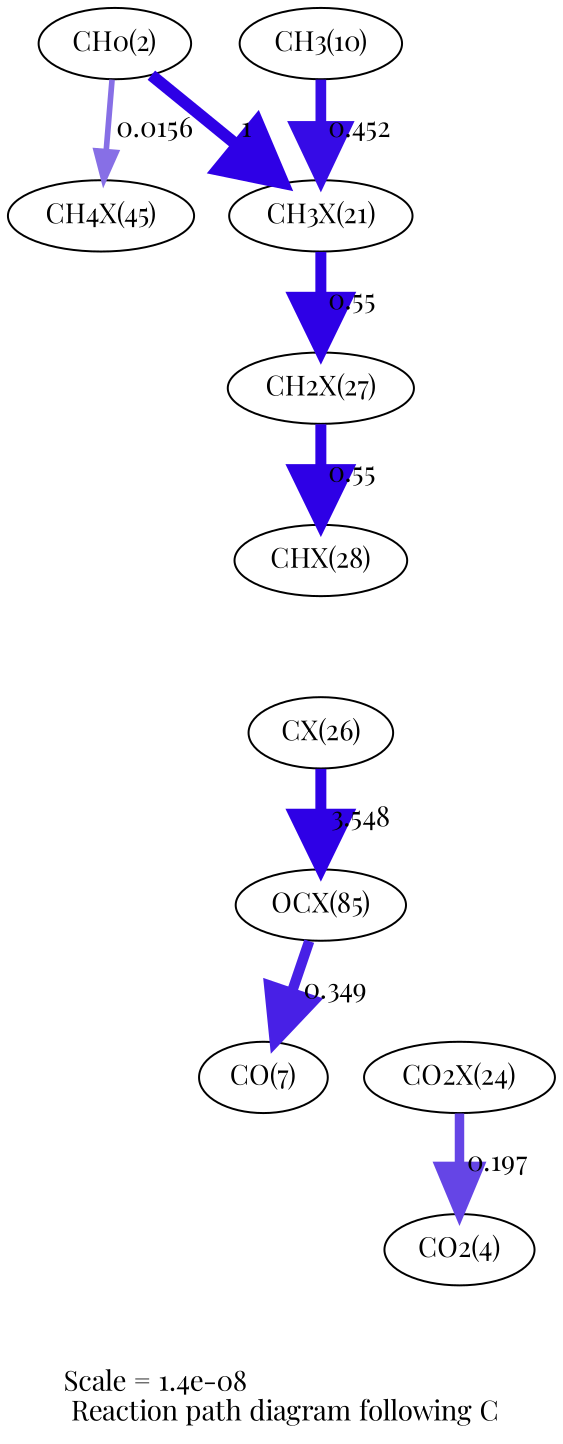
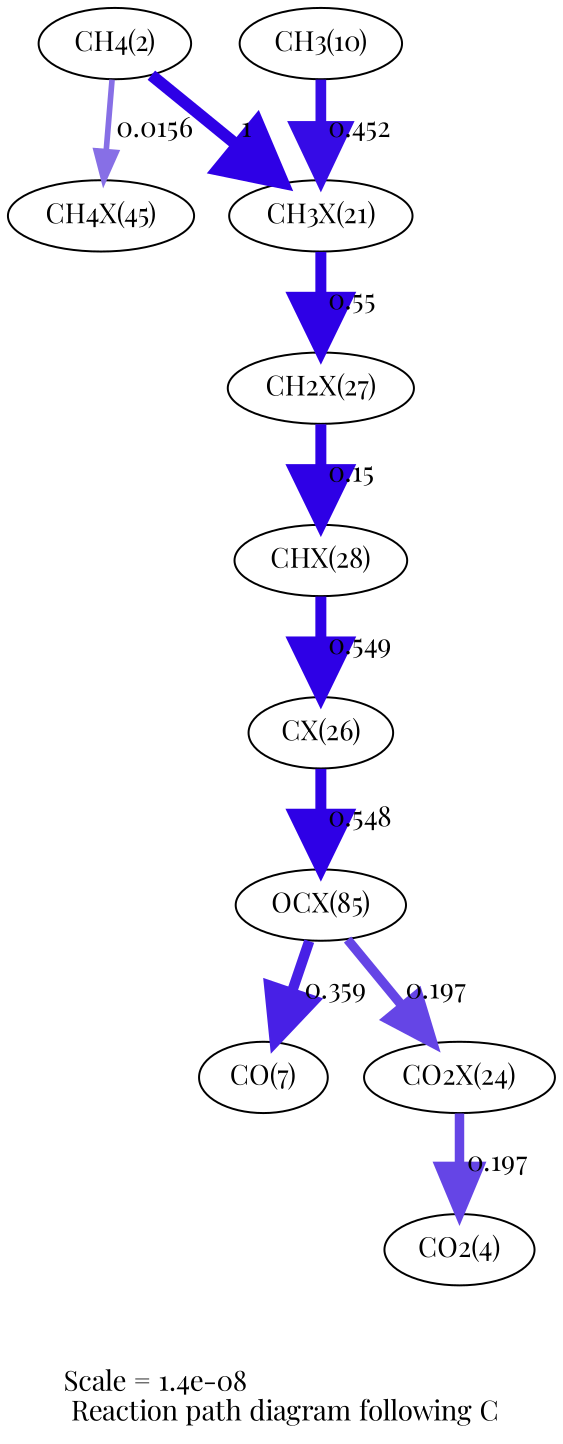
node "CH0(2)": label "CH0(2)" -> "CH4(2)"
edge "CH2X(27)" -> "CHX(28)": label " 0.55" -> " 0.15"
edge "CHX(28)" -> "CX(26)": added, label "0.549"
edge "CX(26)" -> "OCX(85)": label " 3.548" -> " 0.548"
edge "OCX(85)" -> "CO2X(24)": added, label "0.197"
edge "OCX(85)" -> "CO(7)": label " 0.349" -> " 0.359"
